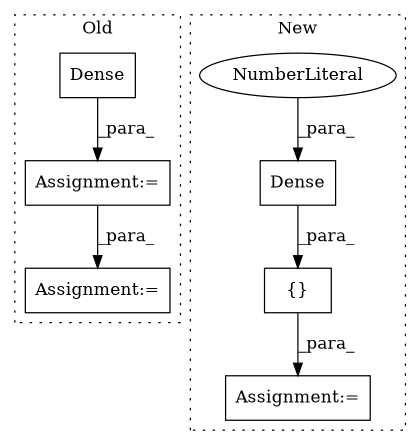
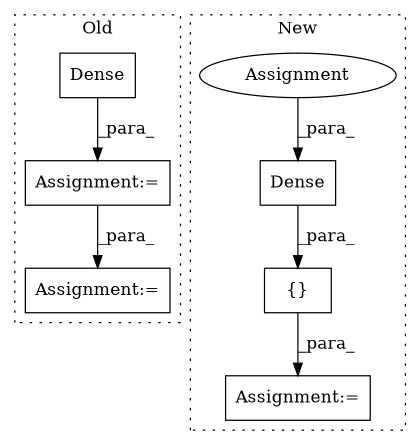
node "NumberLiteral": label "NumberLiteral" -> "Assignment"
